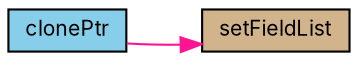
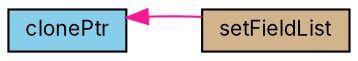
edge "clonePtr" -> "setFieldList": reversed
